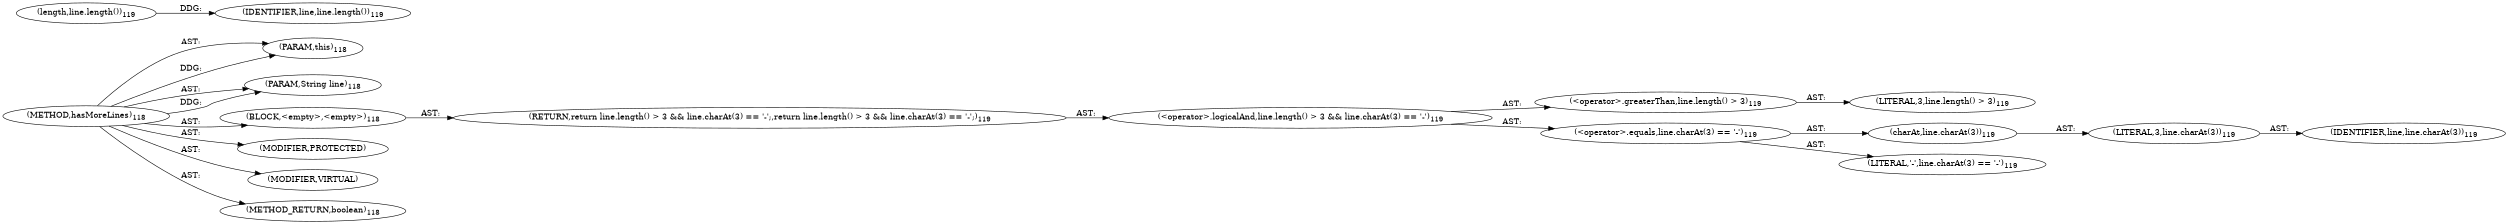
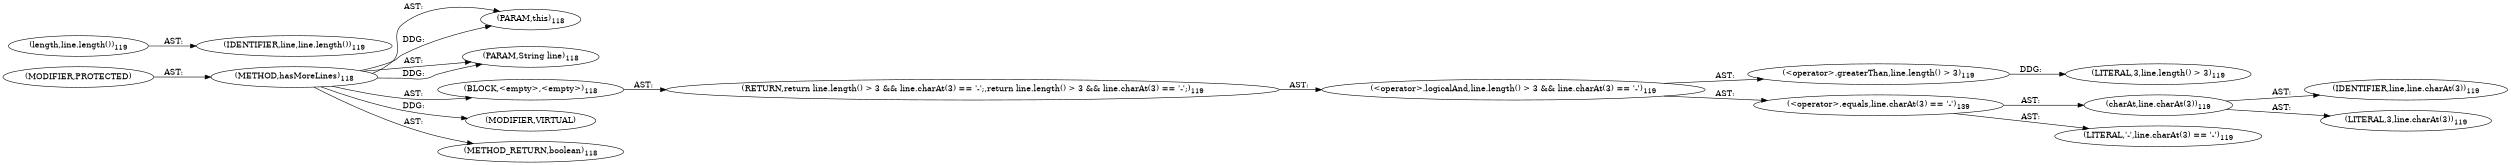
edge "(length,line.length())" -> "(IDENTIFIER,line,line.length())": label "DDG: " -> "AST: "
edge "(<operator>.greaterThan,line.length() > 3)" -> "(LITERAL,3,line.length() > 3)": label "AST: " -> "DDG: "
node "(<operator>.equals,line.charAt(3) == '-')": text "119" -> "139"
edge "(LITERAL,3,line.charAt(3))" -> "(IDENTIFIER,line,line.charAt(3))": now "(charAt,line.charAt(3))" -> "(IDENTIFIER,line,line.charAt(3))"
edge "(METHOD,hasMoreLines)" -> "(MODIFIER,PROTECTED)": reversed
edge "(METHOD,hasMoreLines)" -> "(MODIFIER,VIRTUAL)": label "AST: " -> "DDG: "
